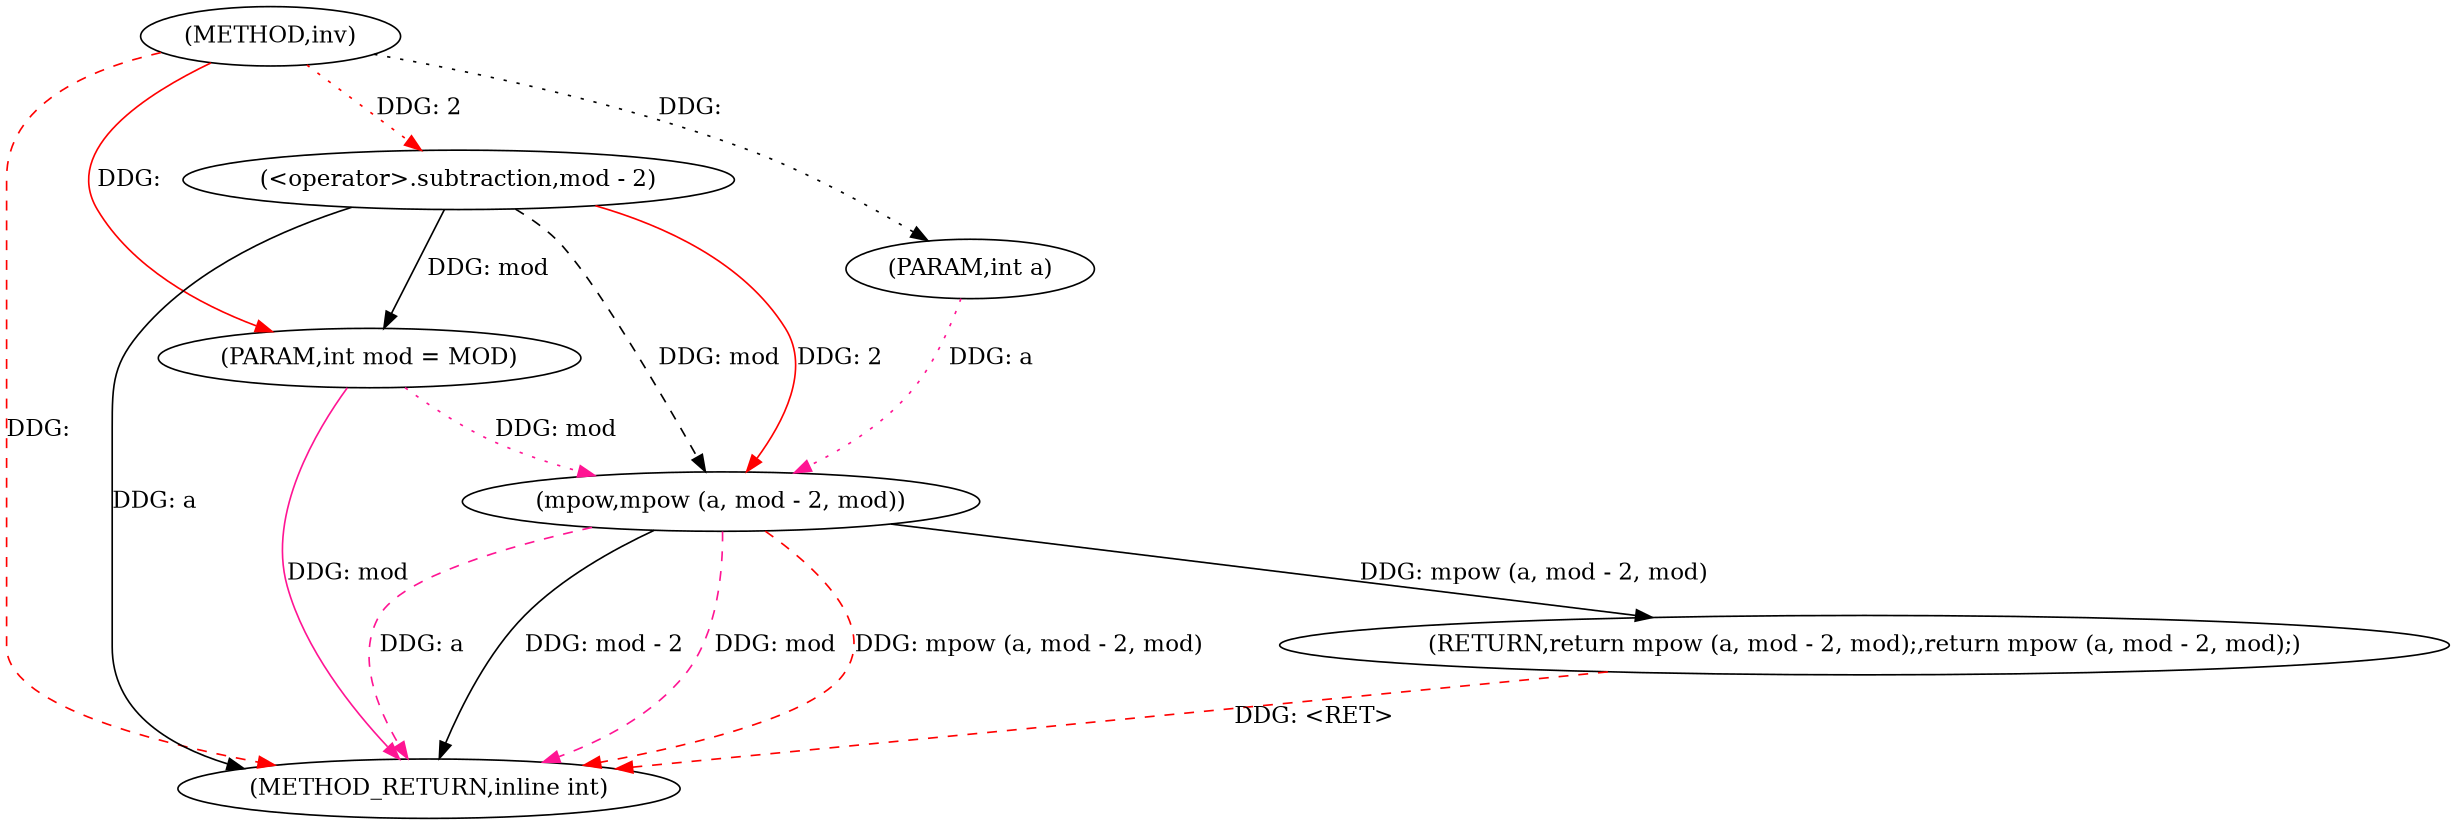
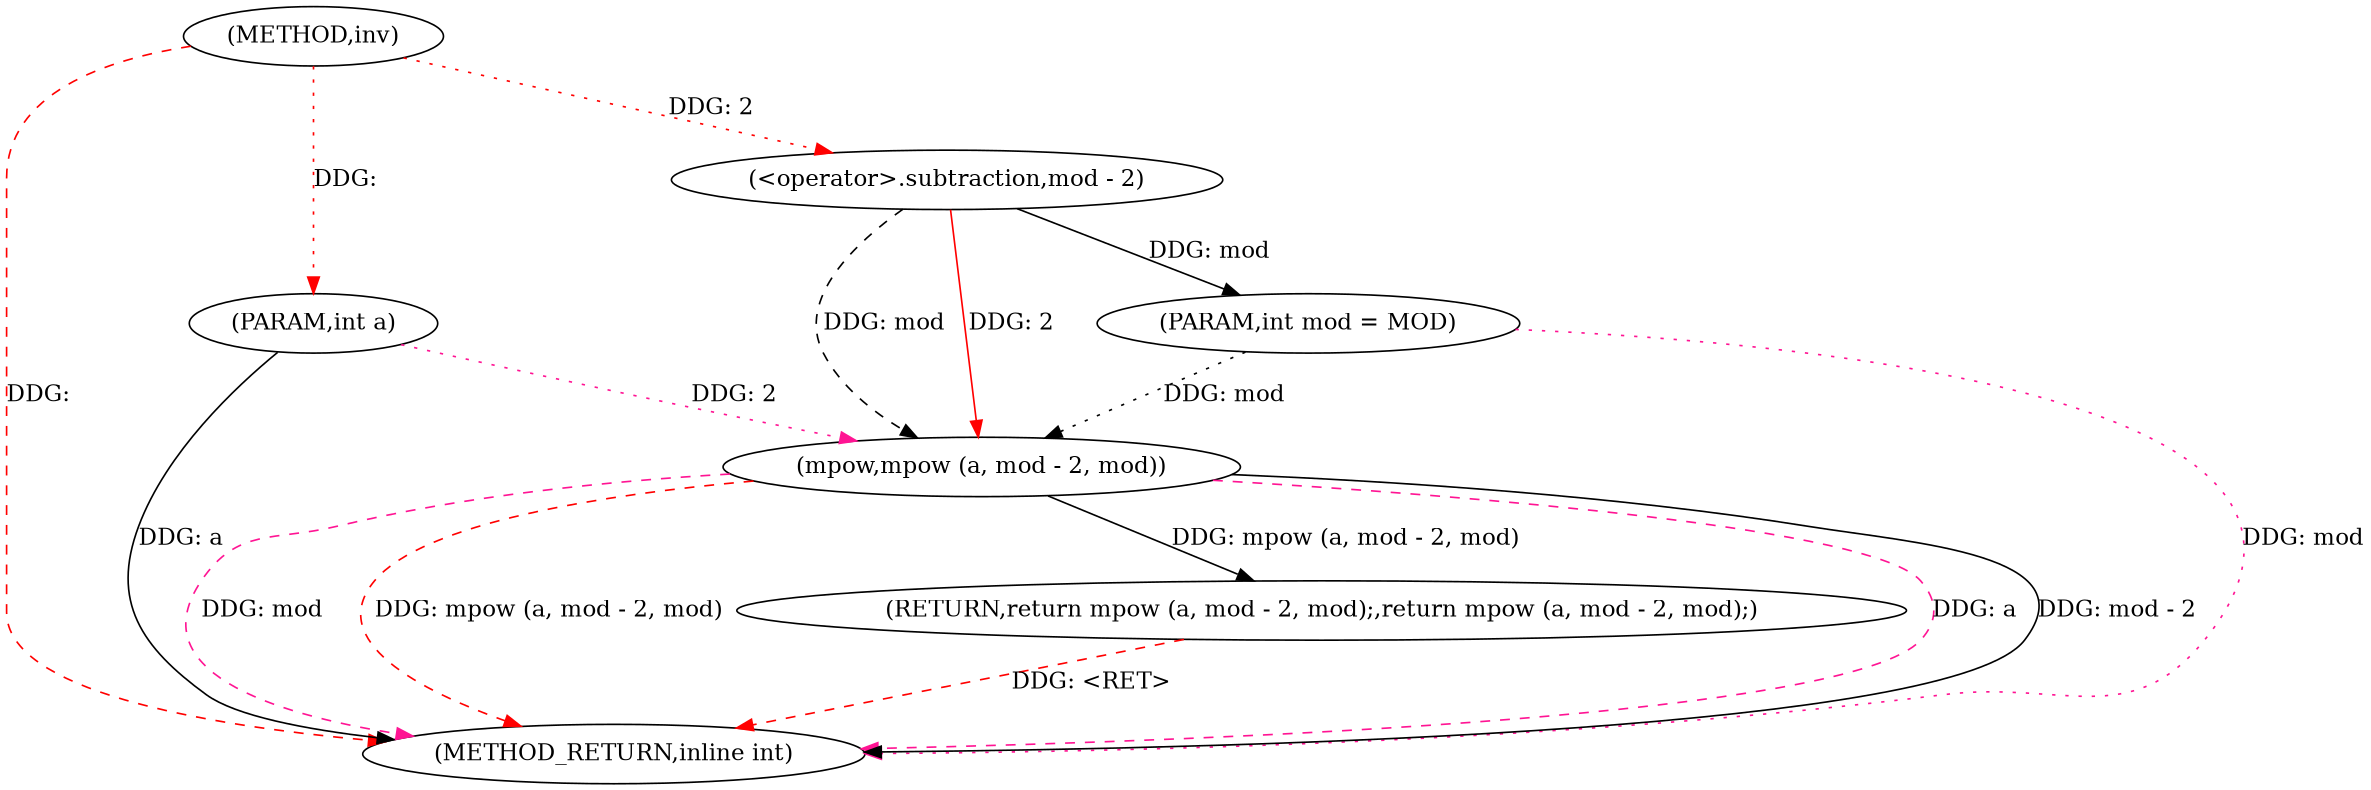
edge "(METHOD,inv)" -> "(PARAM,int a)": color black -> red
edge "(METHOD,inv)" -> "(PARAM,int mod = MOD)": removed, label "DDG:"
edge "(PARAM,int a)" -> "(mpow,mpow (a, mod - 2, mod))": label "DDG: a" -> "DDG: 2"
edge "(PARAM,int mod = MOD)" -> "(mpow,mpow (a, mod - 2, mod))": color deeppink -> black
edge "(<operator>.subtraction,mod - 2)" -> "(METHOD_RETURN,inline int)": now "(PARAM,int a)" -> "(METHOD_RETURN,inline int)"
edge "(PARAM,int mod = MOD)" -> "(METHOD_RETURN,inline int)": style solid -> dotted
